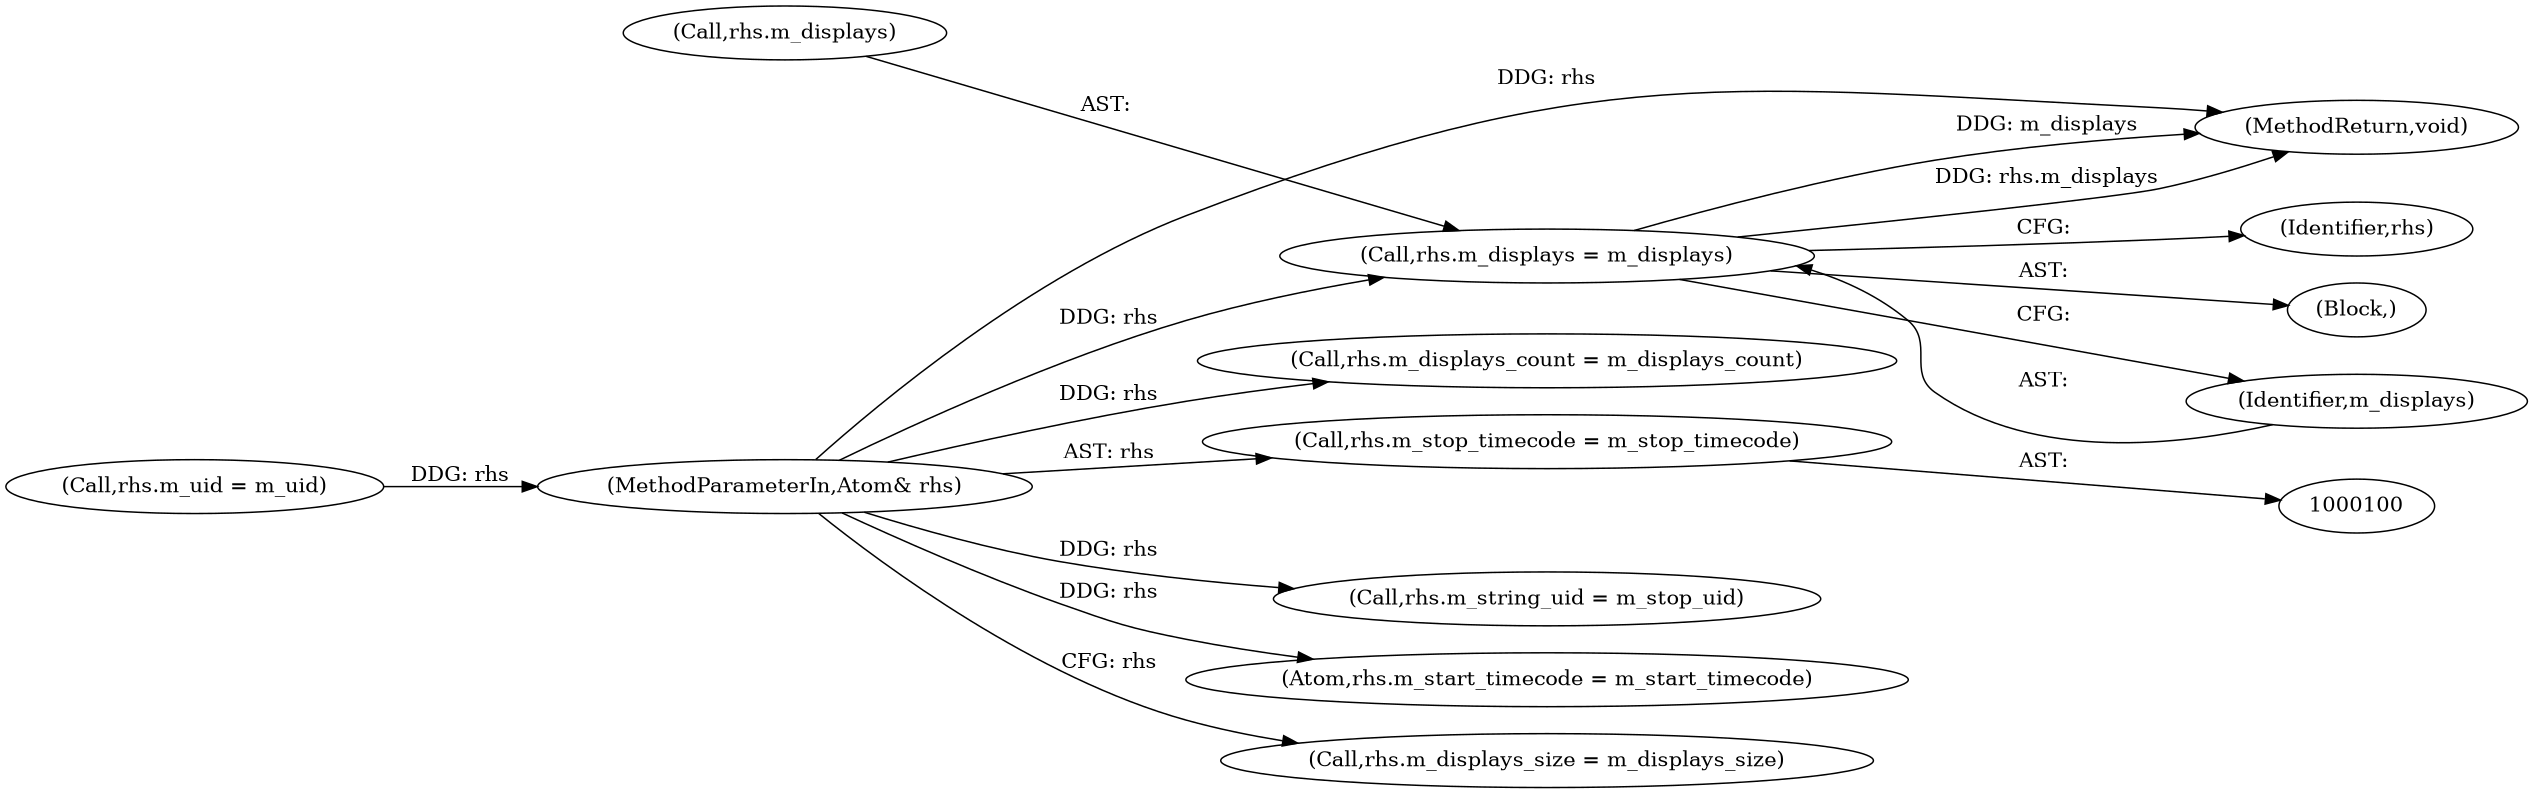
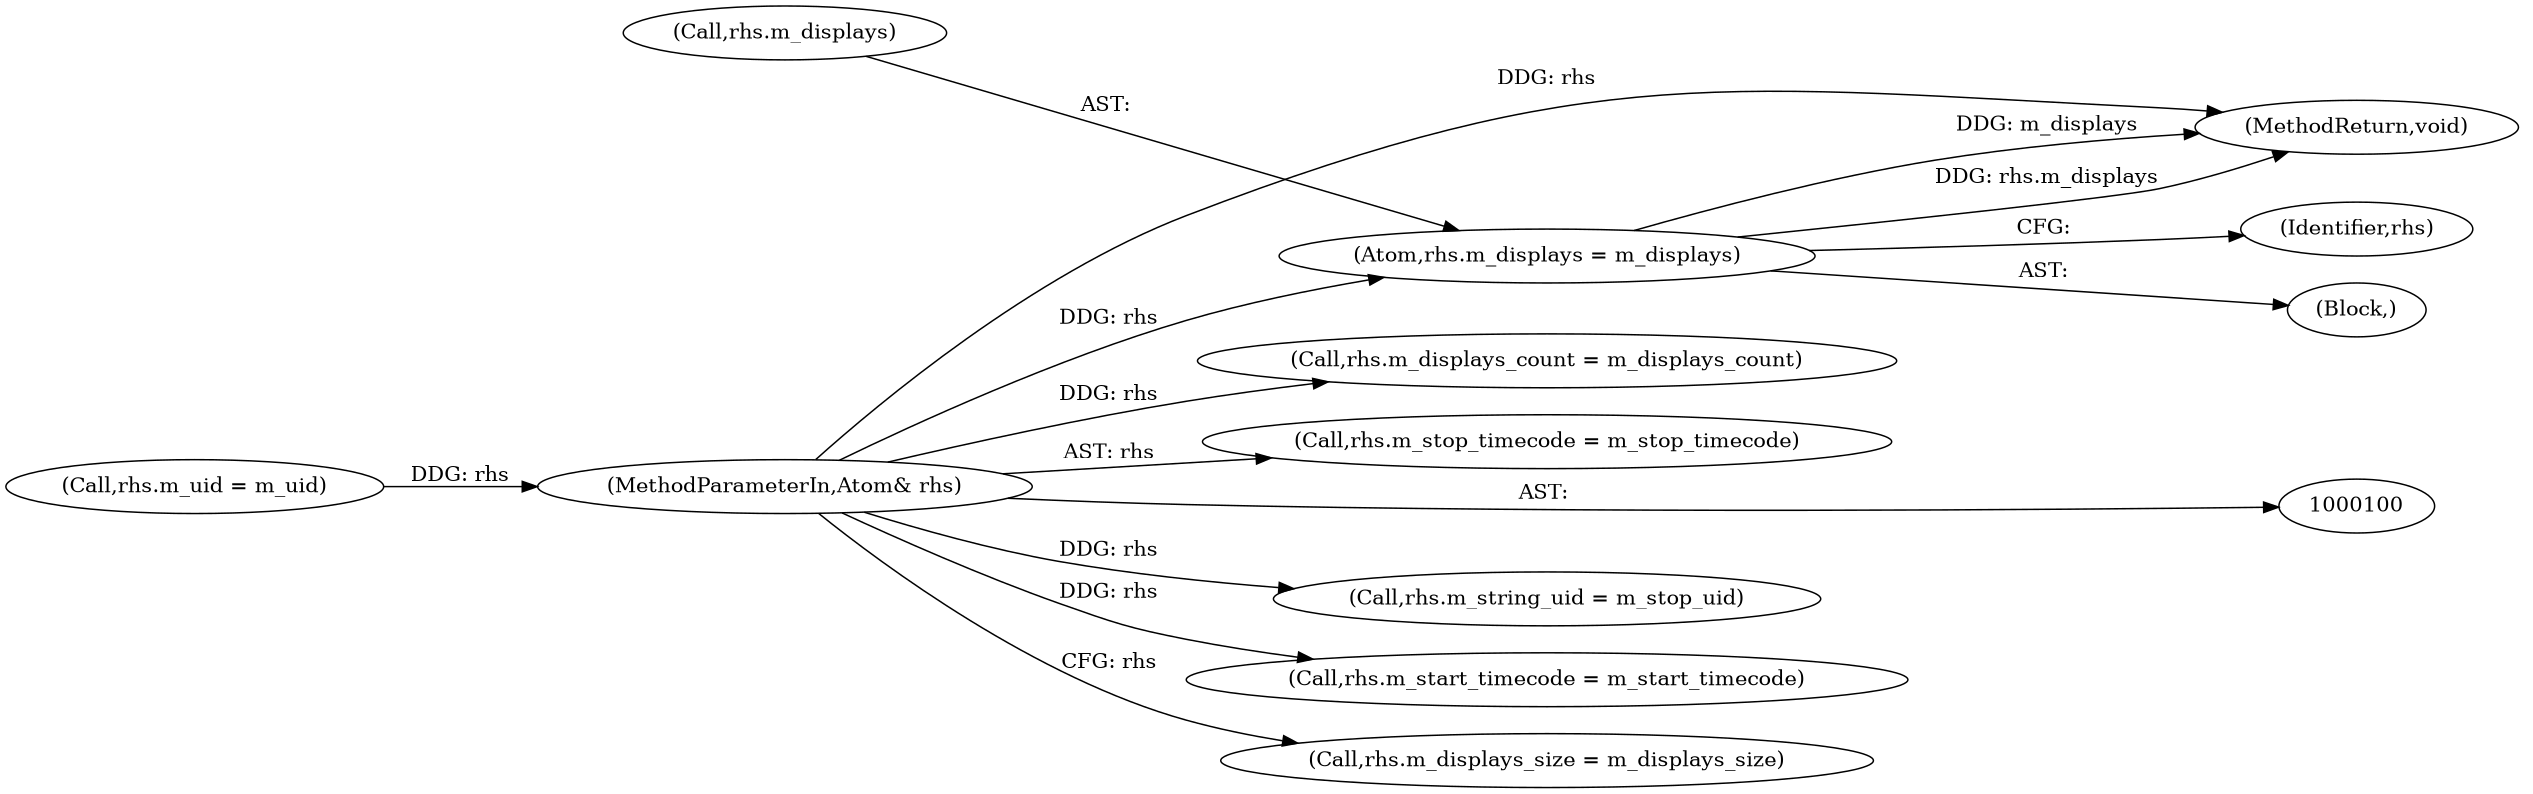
node "(Call,rhs.m_displays = m_displays)": label "(Call,rhs.m_displays = m_displays)" -> "(Atom,rhs.m_displays = m_displays)"
node "(Identifier,m_displays)": removed
edge "(Call,rhs.m_stop_timecode = m_stop_timecode)" -> "1000100": now "(MethodParameterIn,Atom& rhs)" -> "1000100"
node "(Atom,rhs.m_start_timecode = m_start_timecode)": label "(Atom,rhs.m_start_timecode = m_start_timecode)" -> "(Call,rhs.m_start_timecode = m_start_timecode)"
